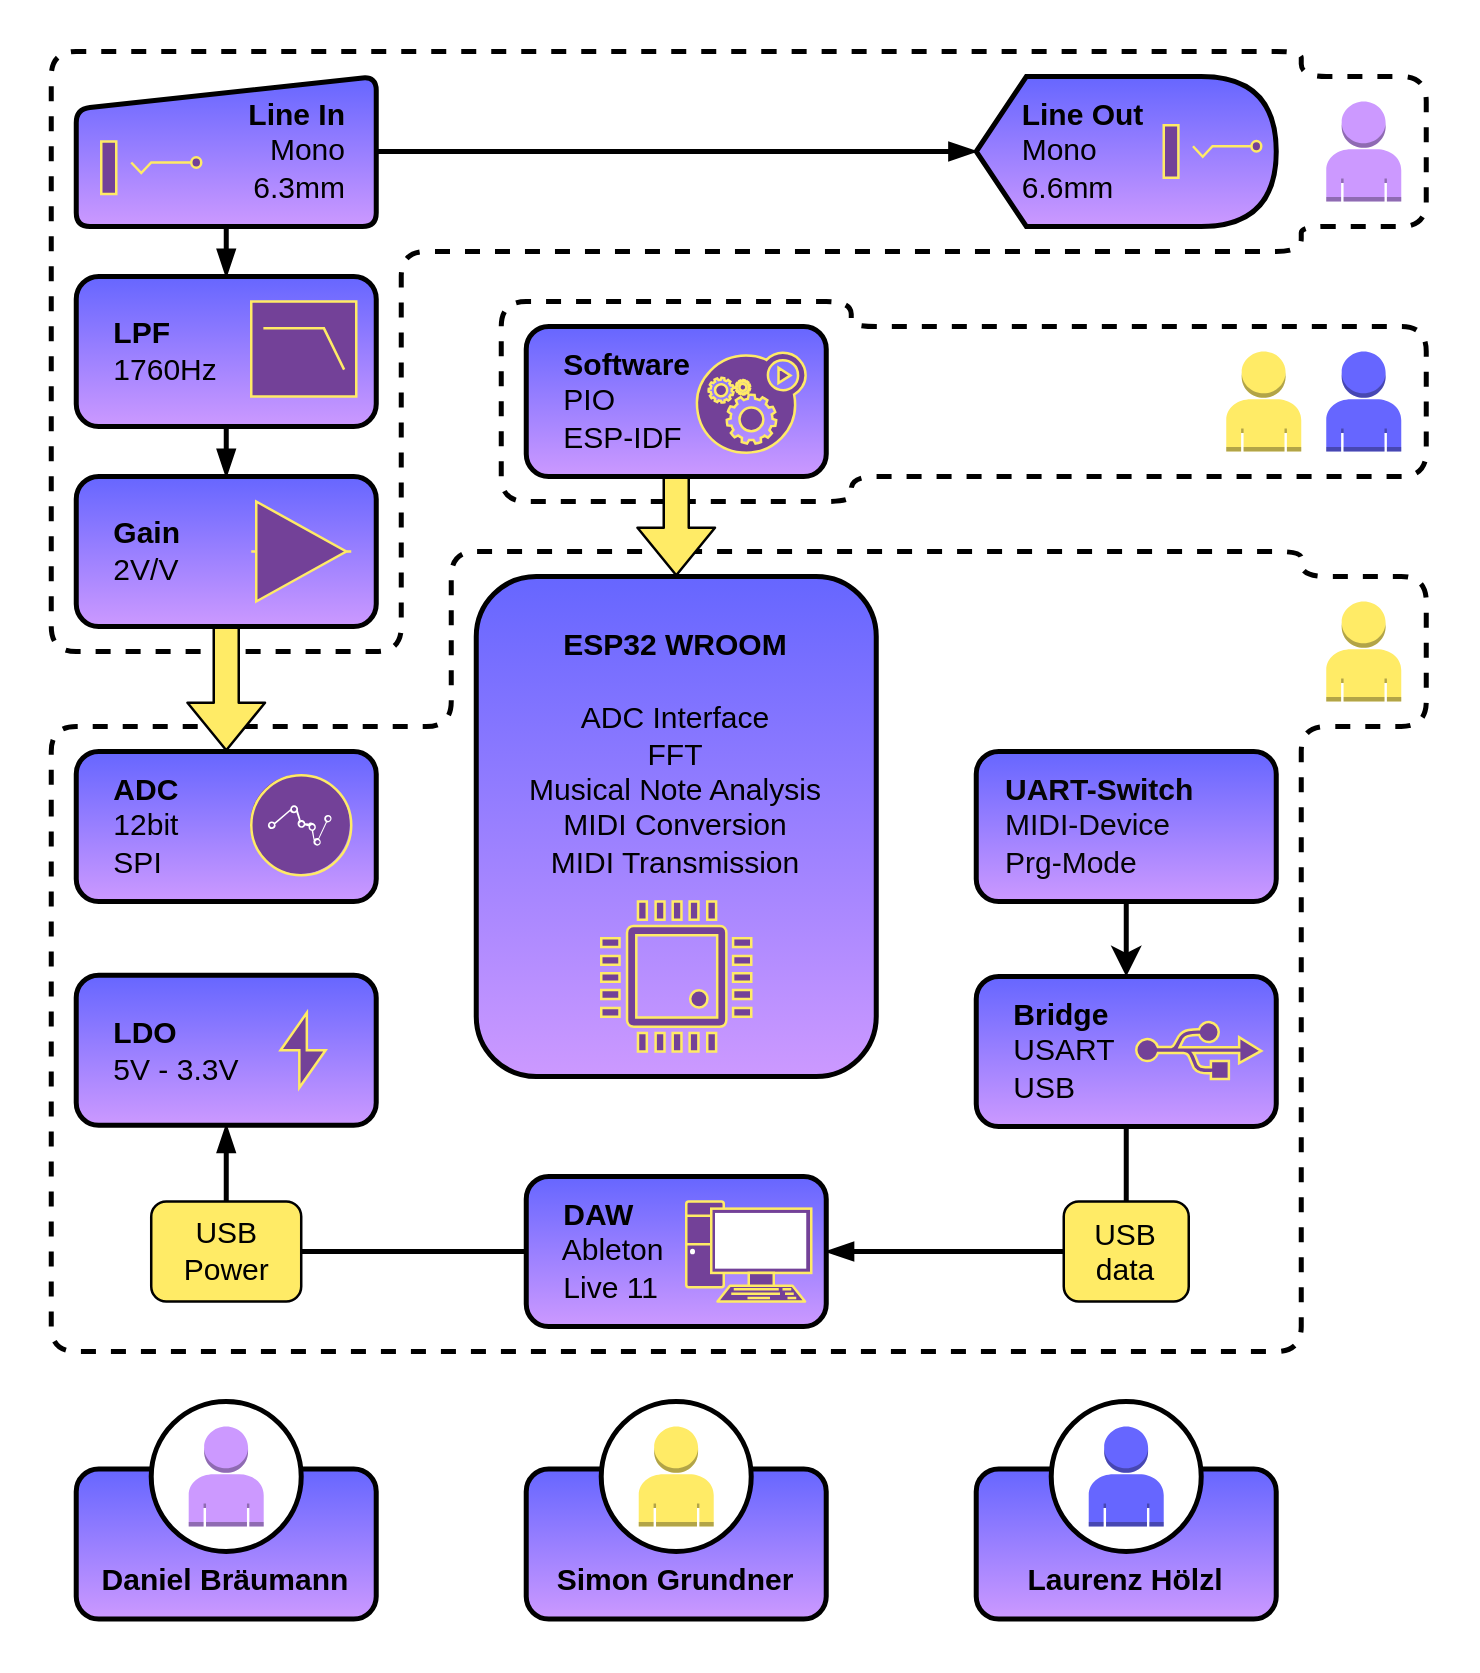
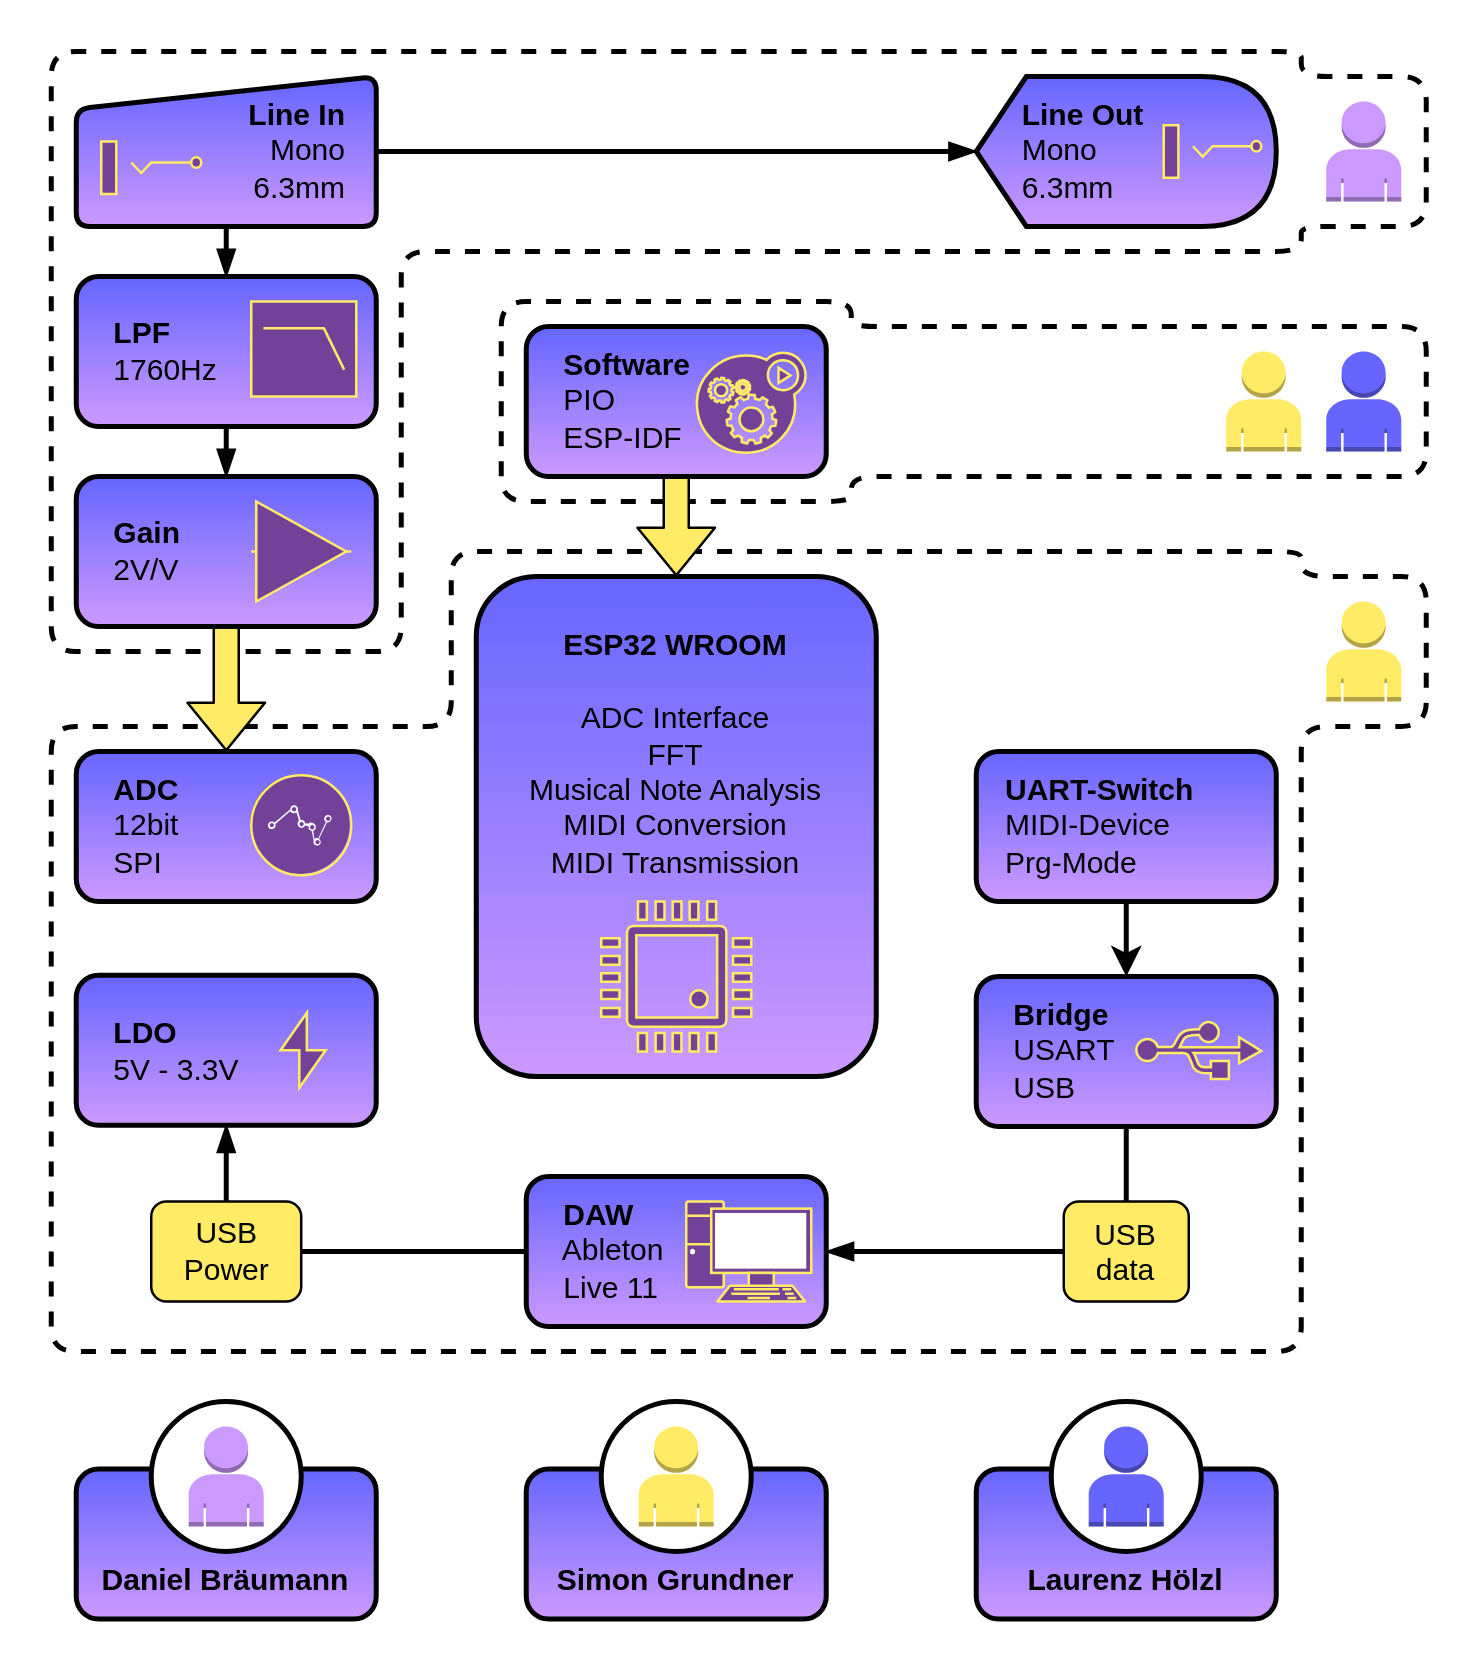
node "Line Out Mono 6.6mm": label "Line Out Mono 6.6mm" -> "Line Out Mono 6.3mm"
